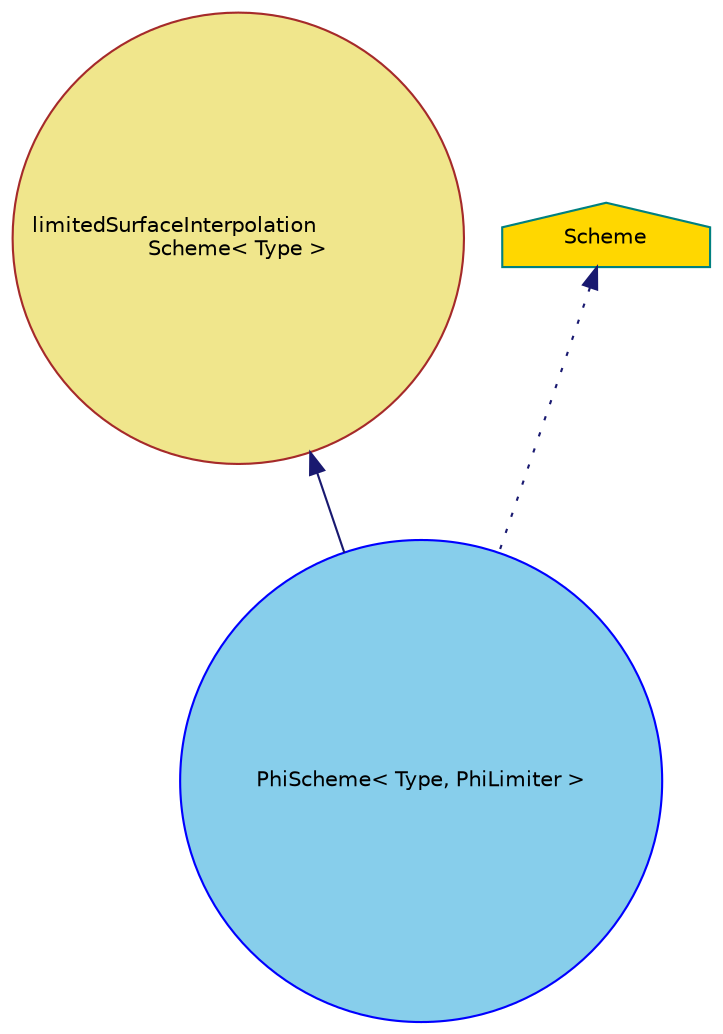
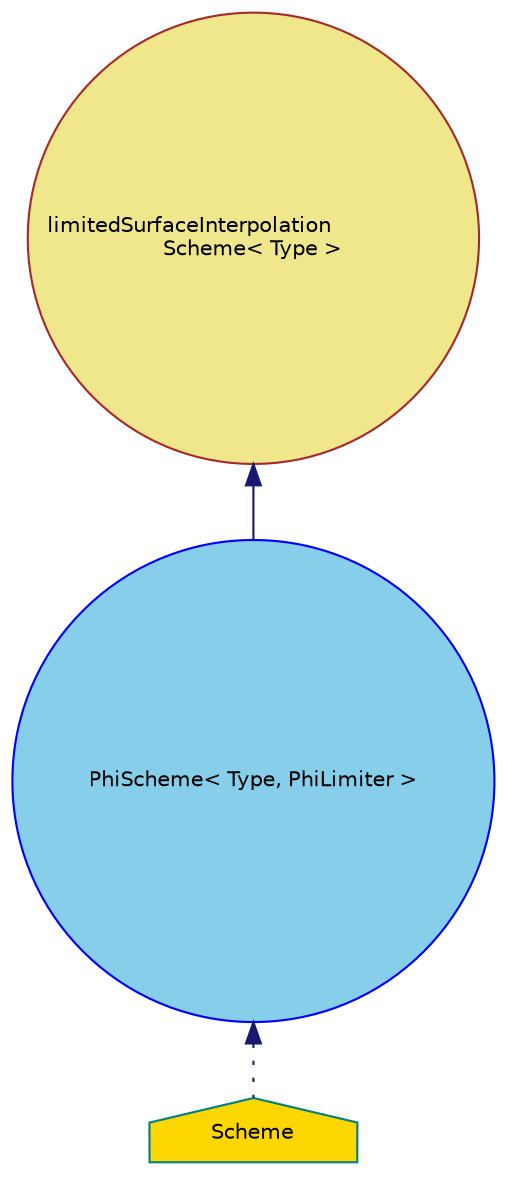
edge "PhiScheme< Type, PhiLimiter >" -> "Scheme": reversed
